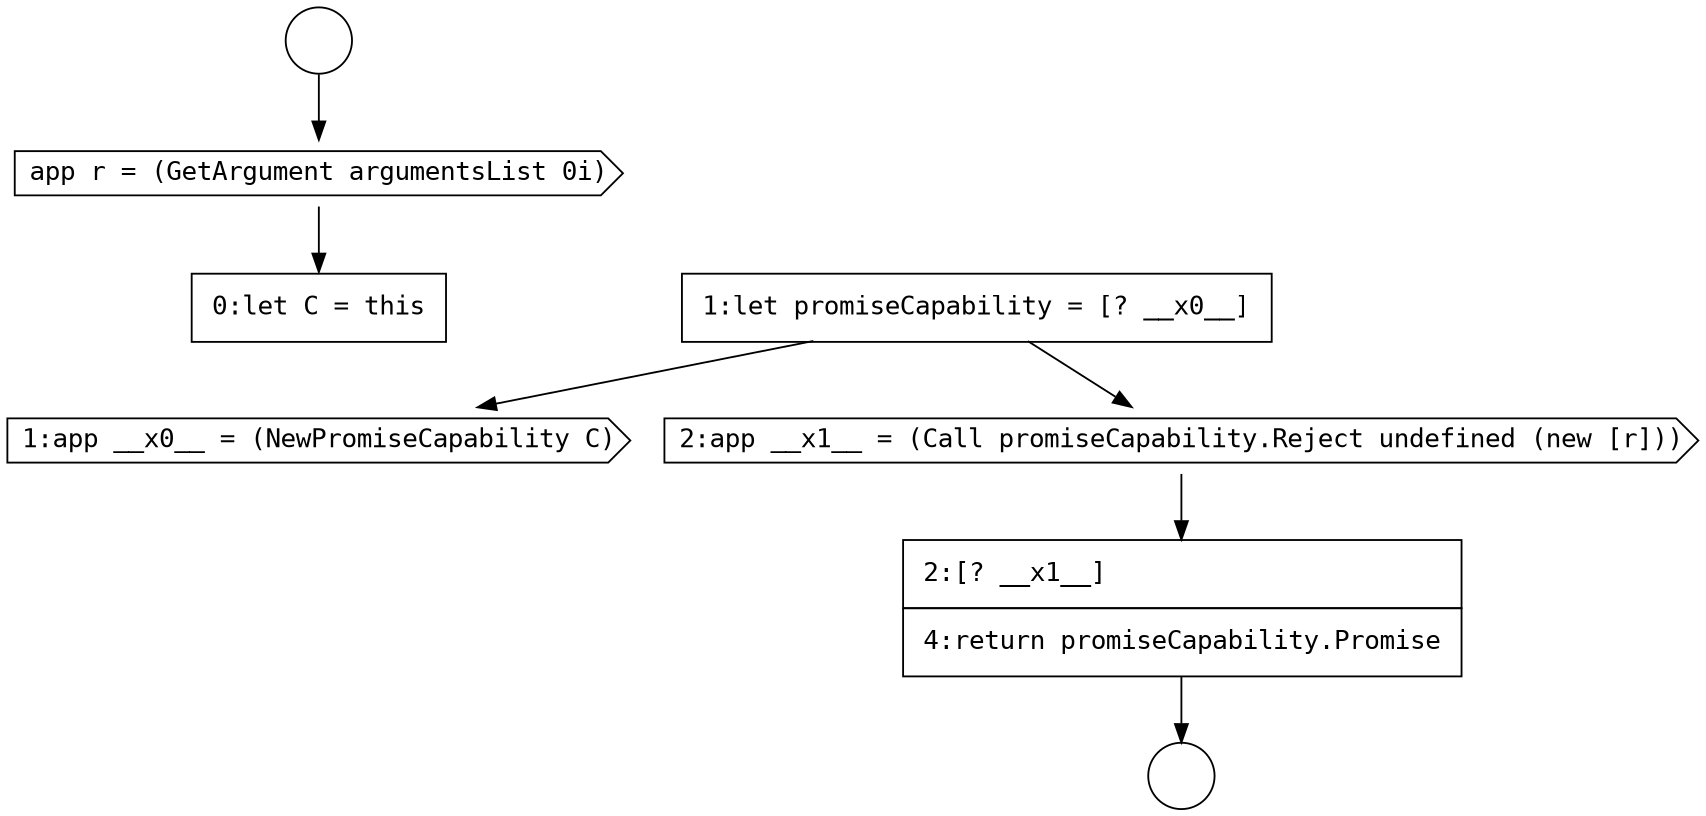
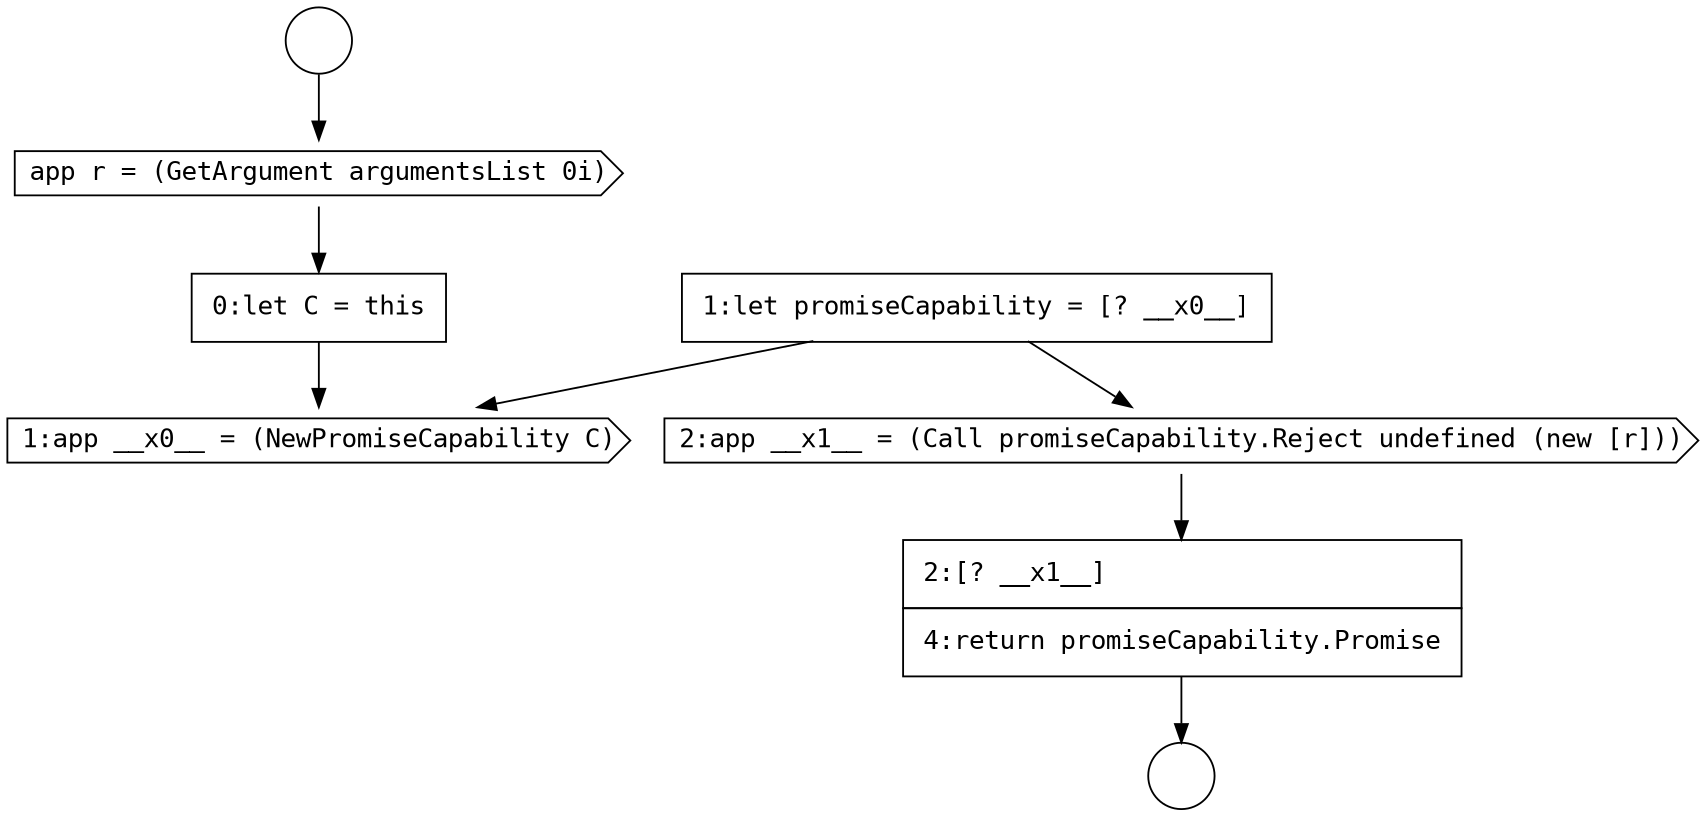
edge "0:let C = this" -> "1:app __x0__ = (NewPromiseCapability C)": added
